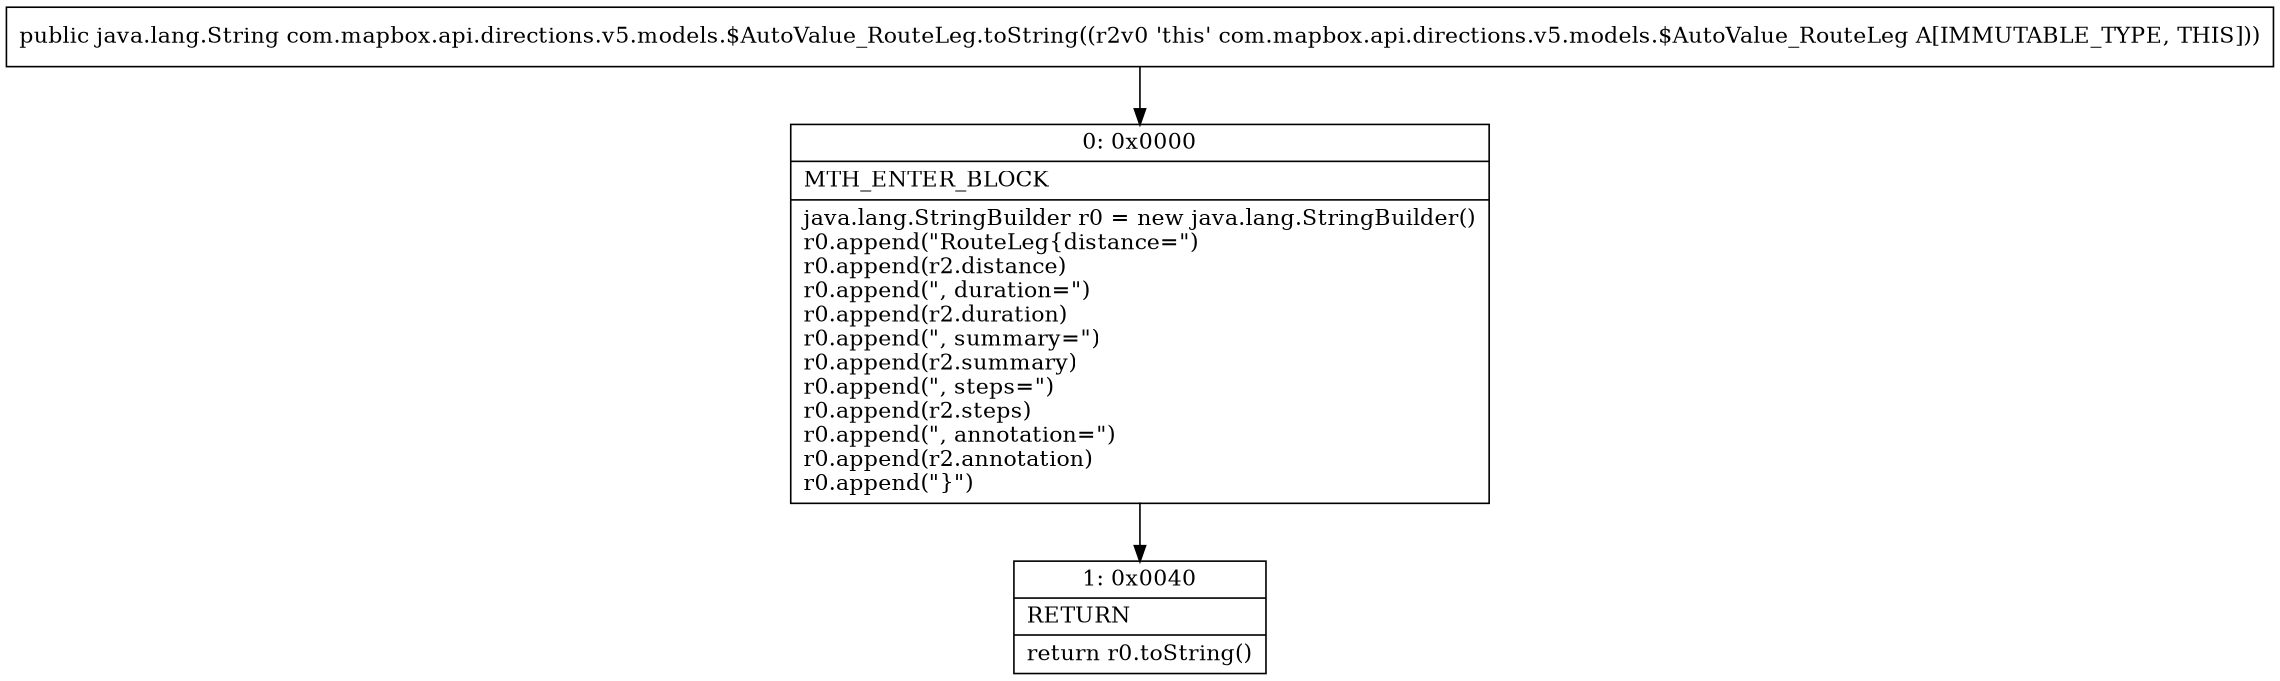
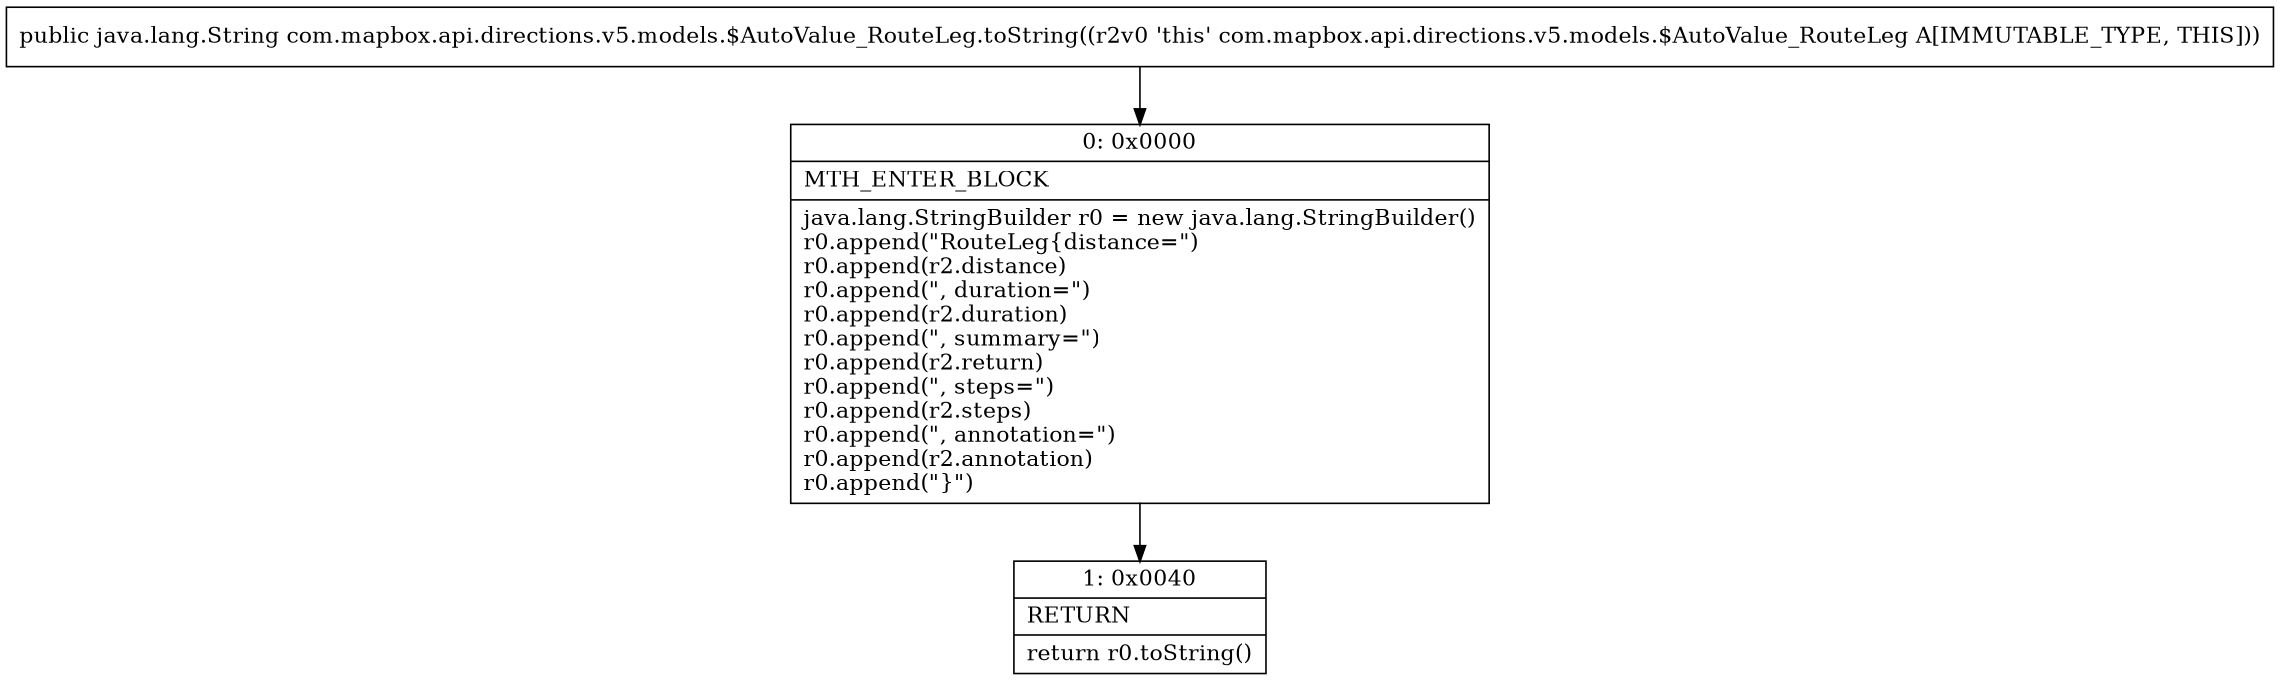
node "0: 0x0000": text "r0.append(r2.summary)" -> "r0.append(r2.return)"
